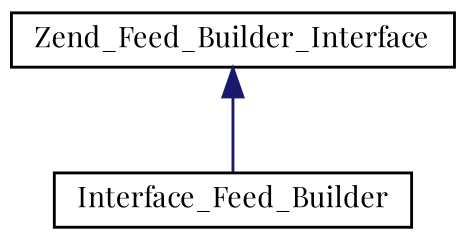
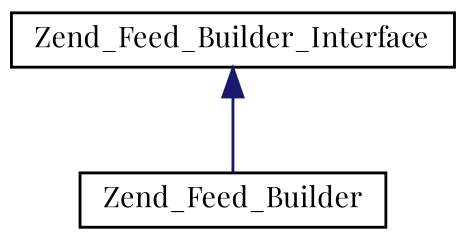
node "Interface_Feed_Builder": label "Interface_Feed_Builder" -> "Zend_Feed_Builder"
